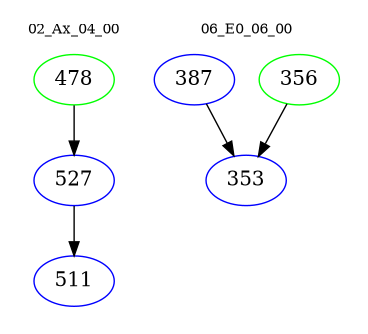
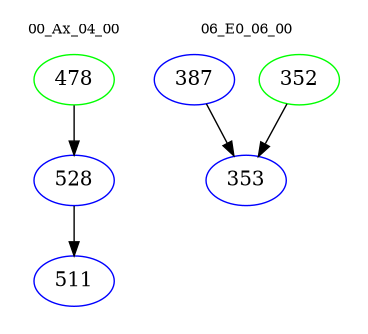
cluster "02_Ax_04_00": label "02_Ax_04_00" -> "00_Ax_04_00"
node "356": label "356" -> "352"
node "527": label "527" -> "528"
